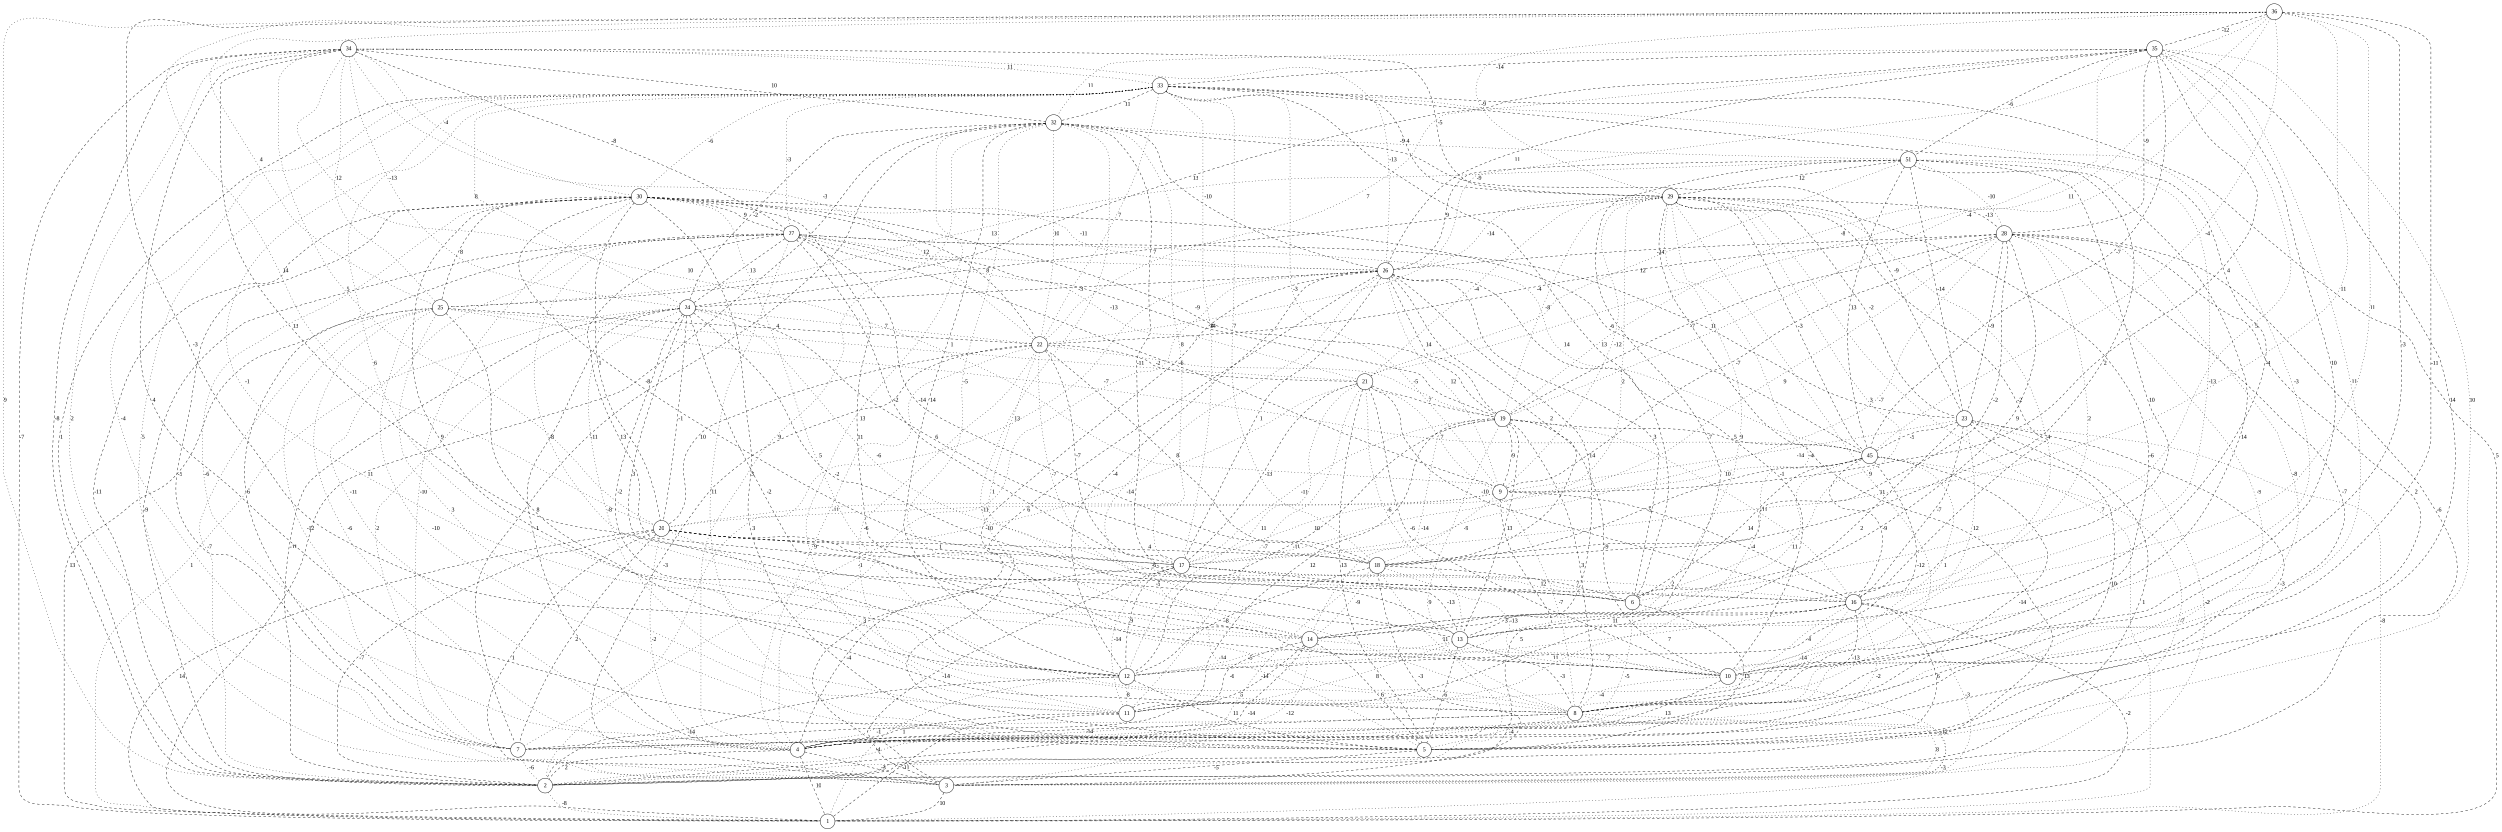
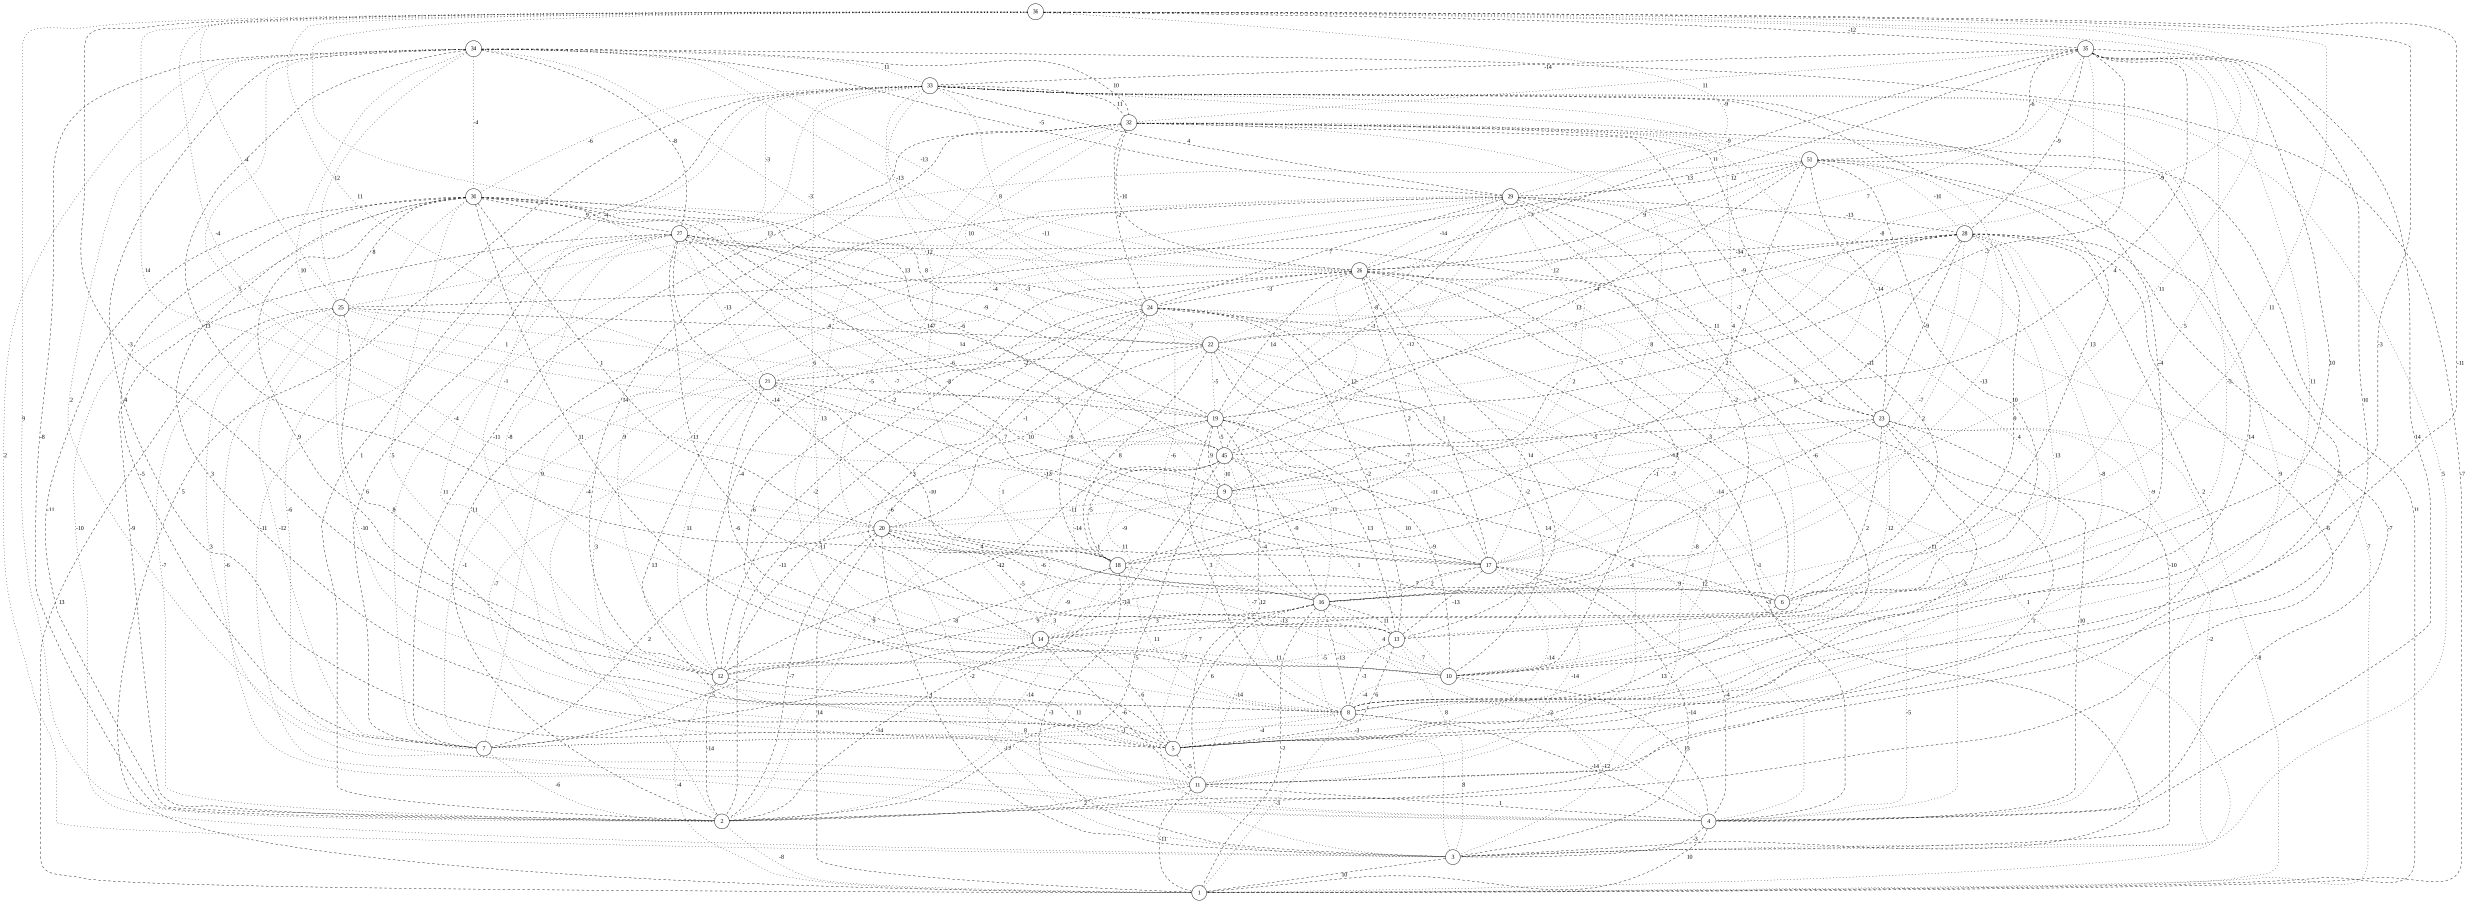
edge "24" -- "7": now "34" -- "7"
edge "35" -- "5": style dotted -> dashed
edge "4" -- "2": now "11" -- "2"
edge "5" -- "3": now "5" -- "11"
